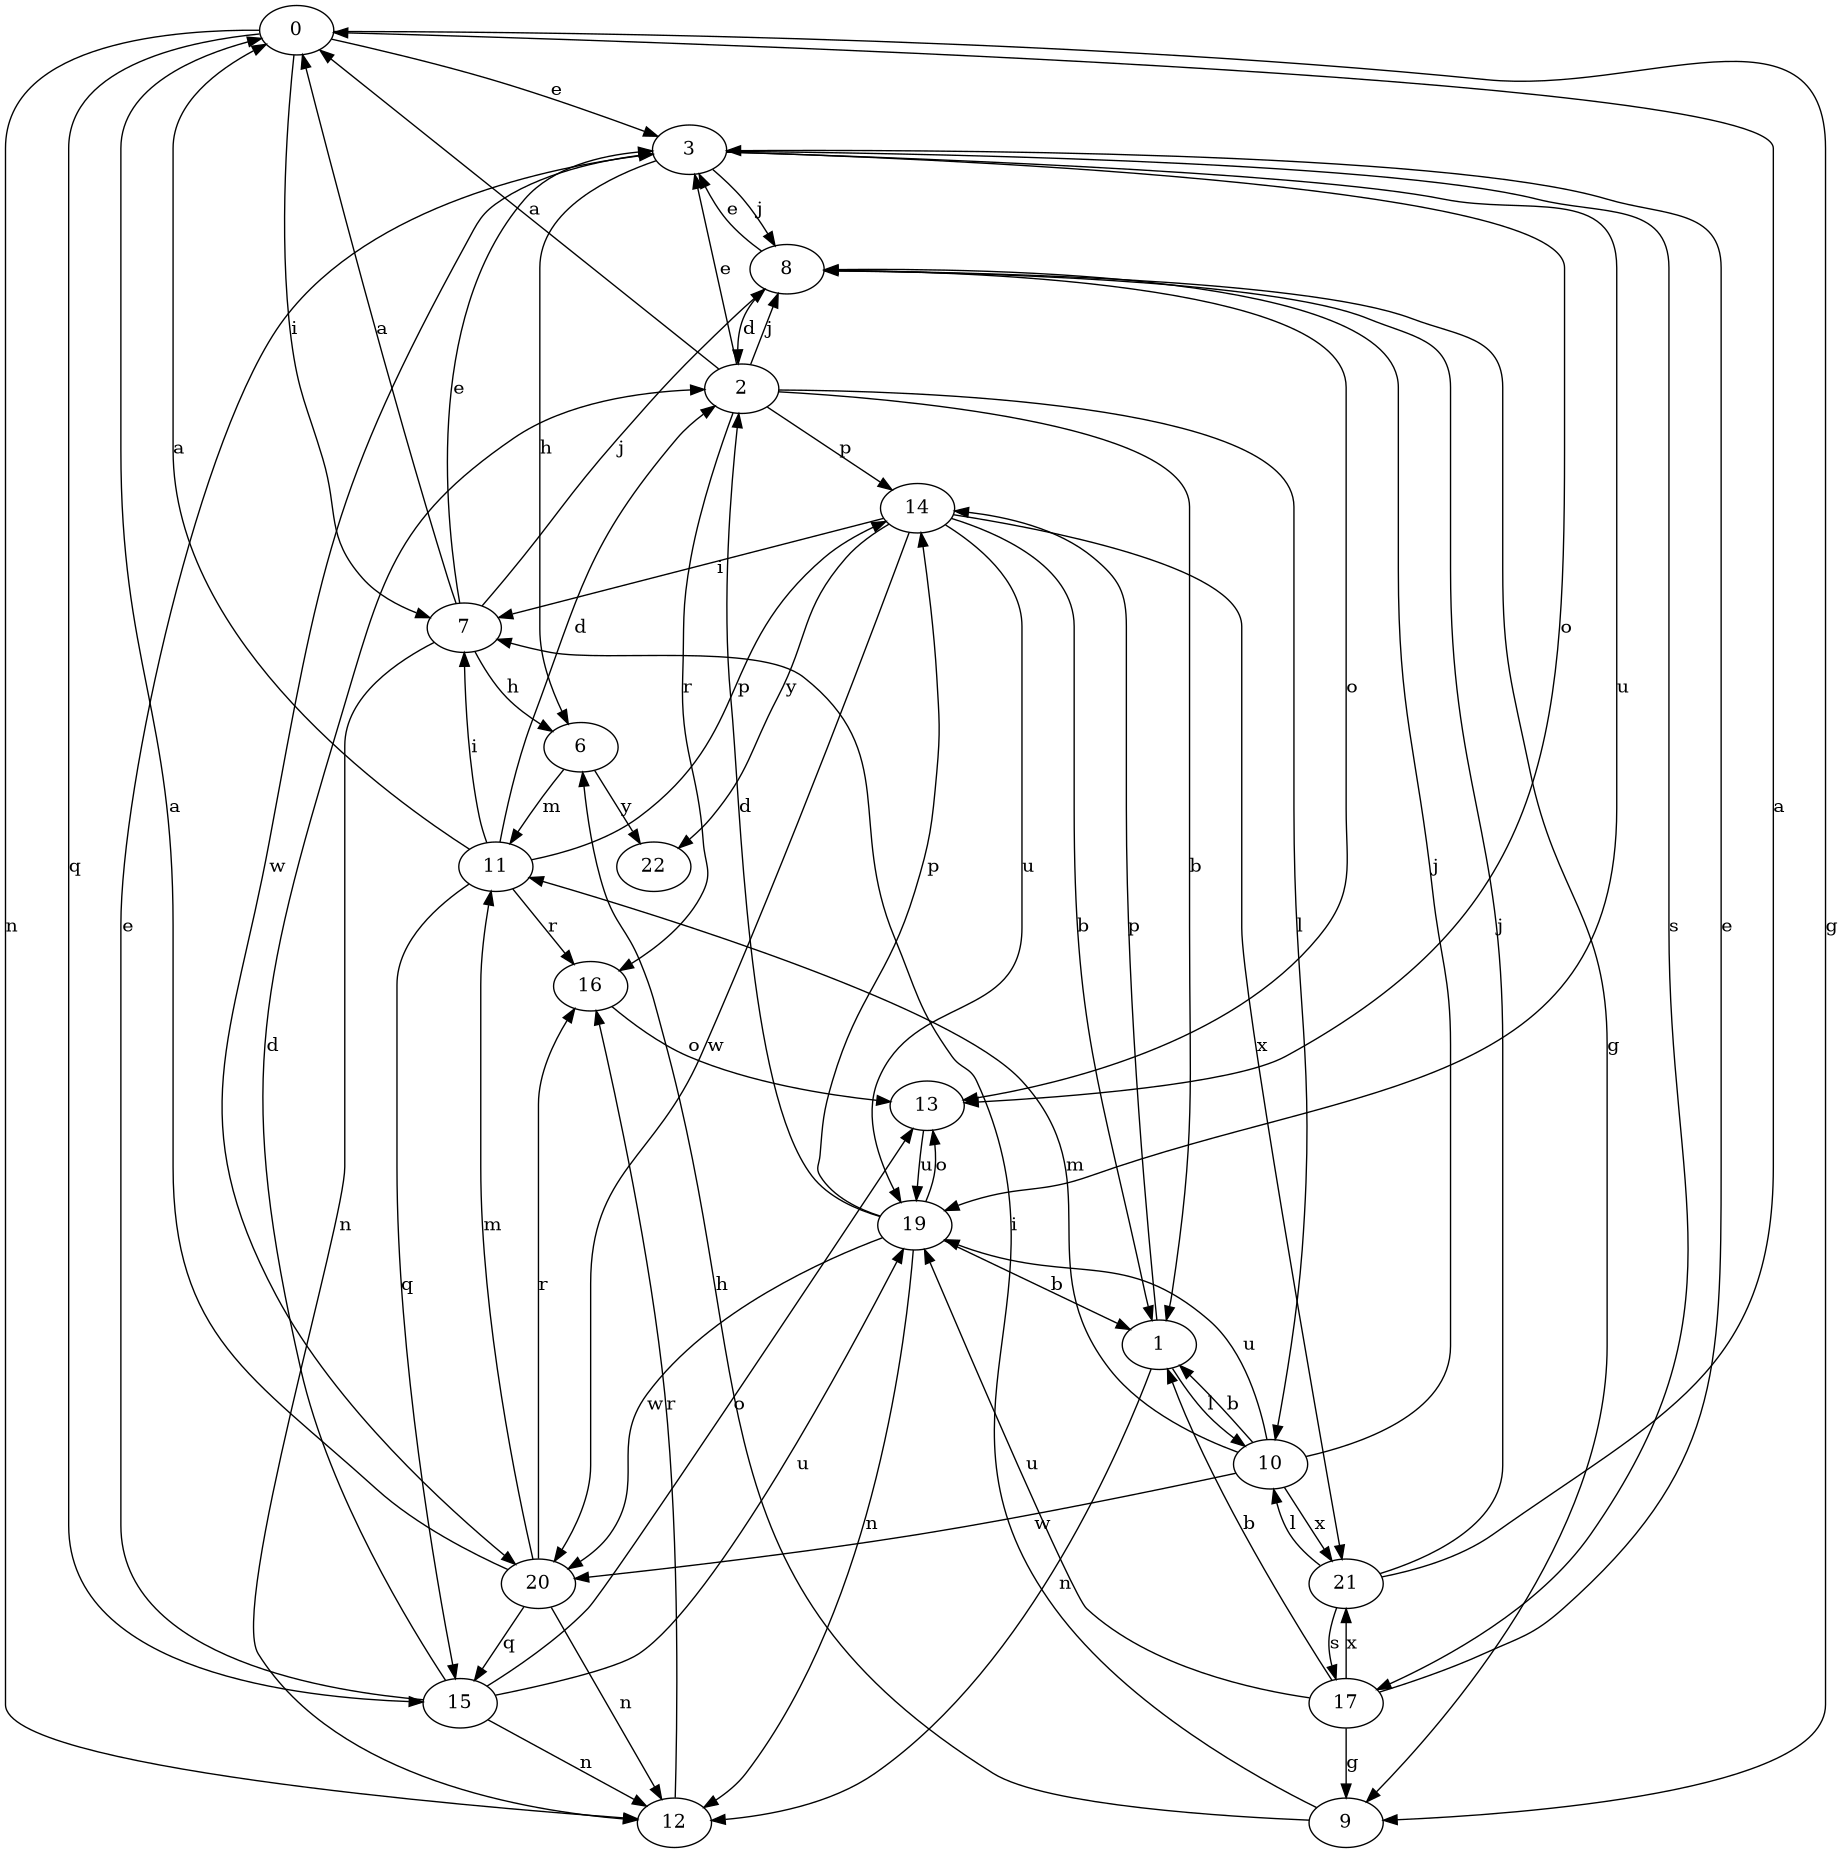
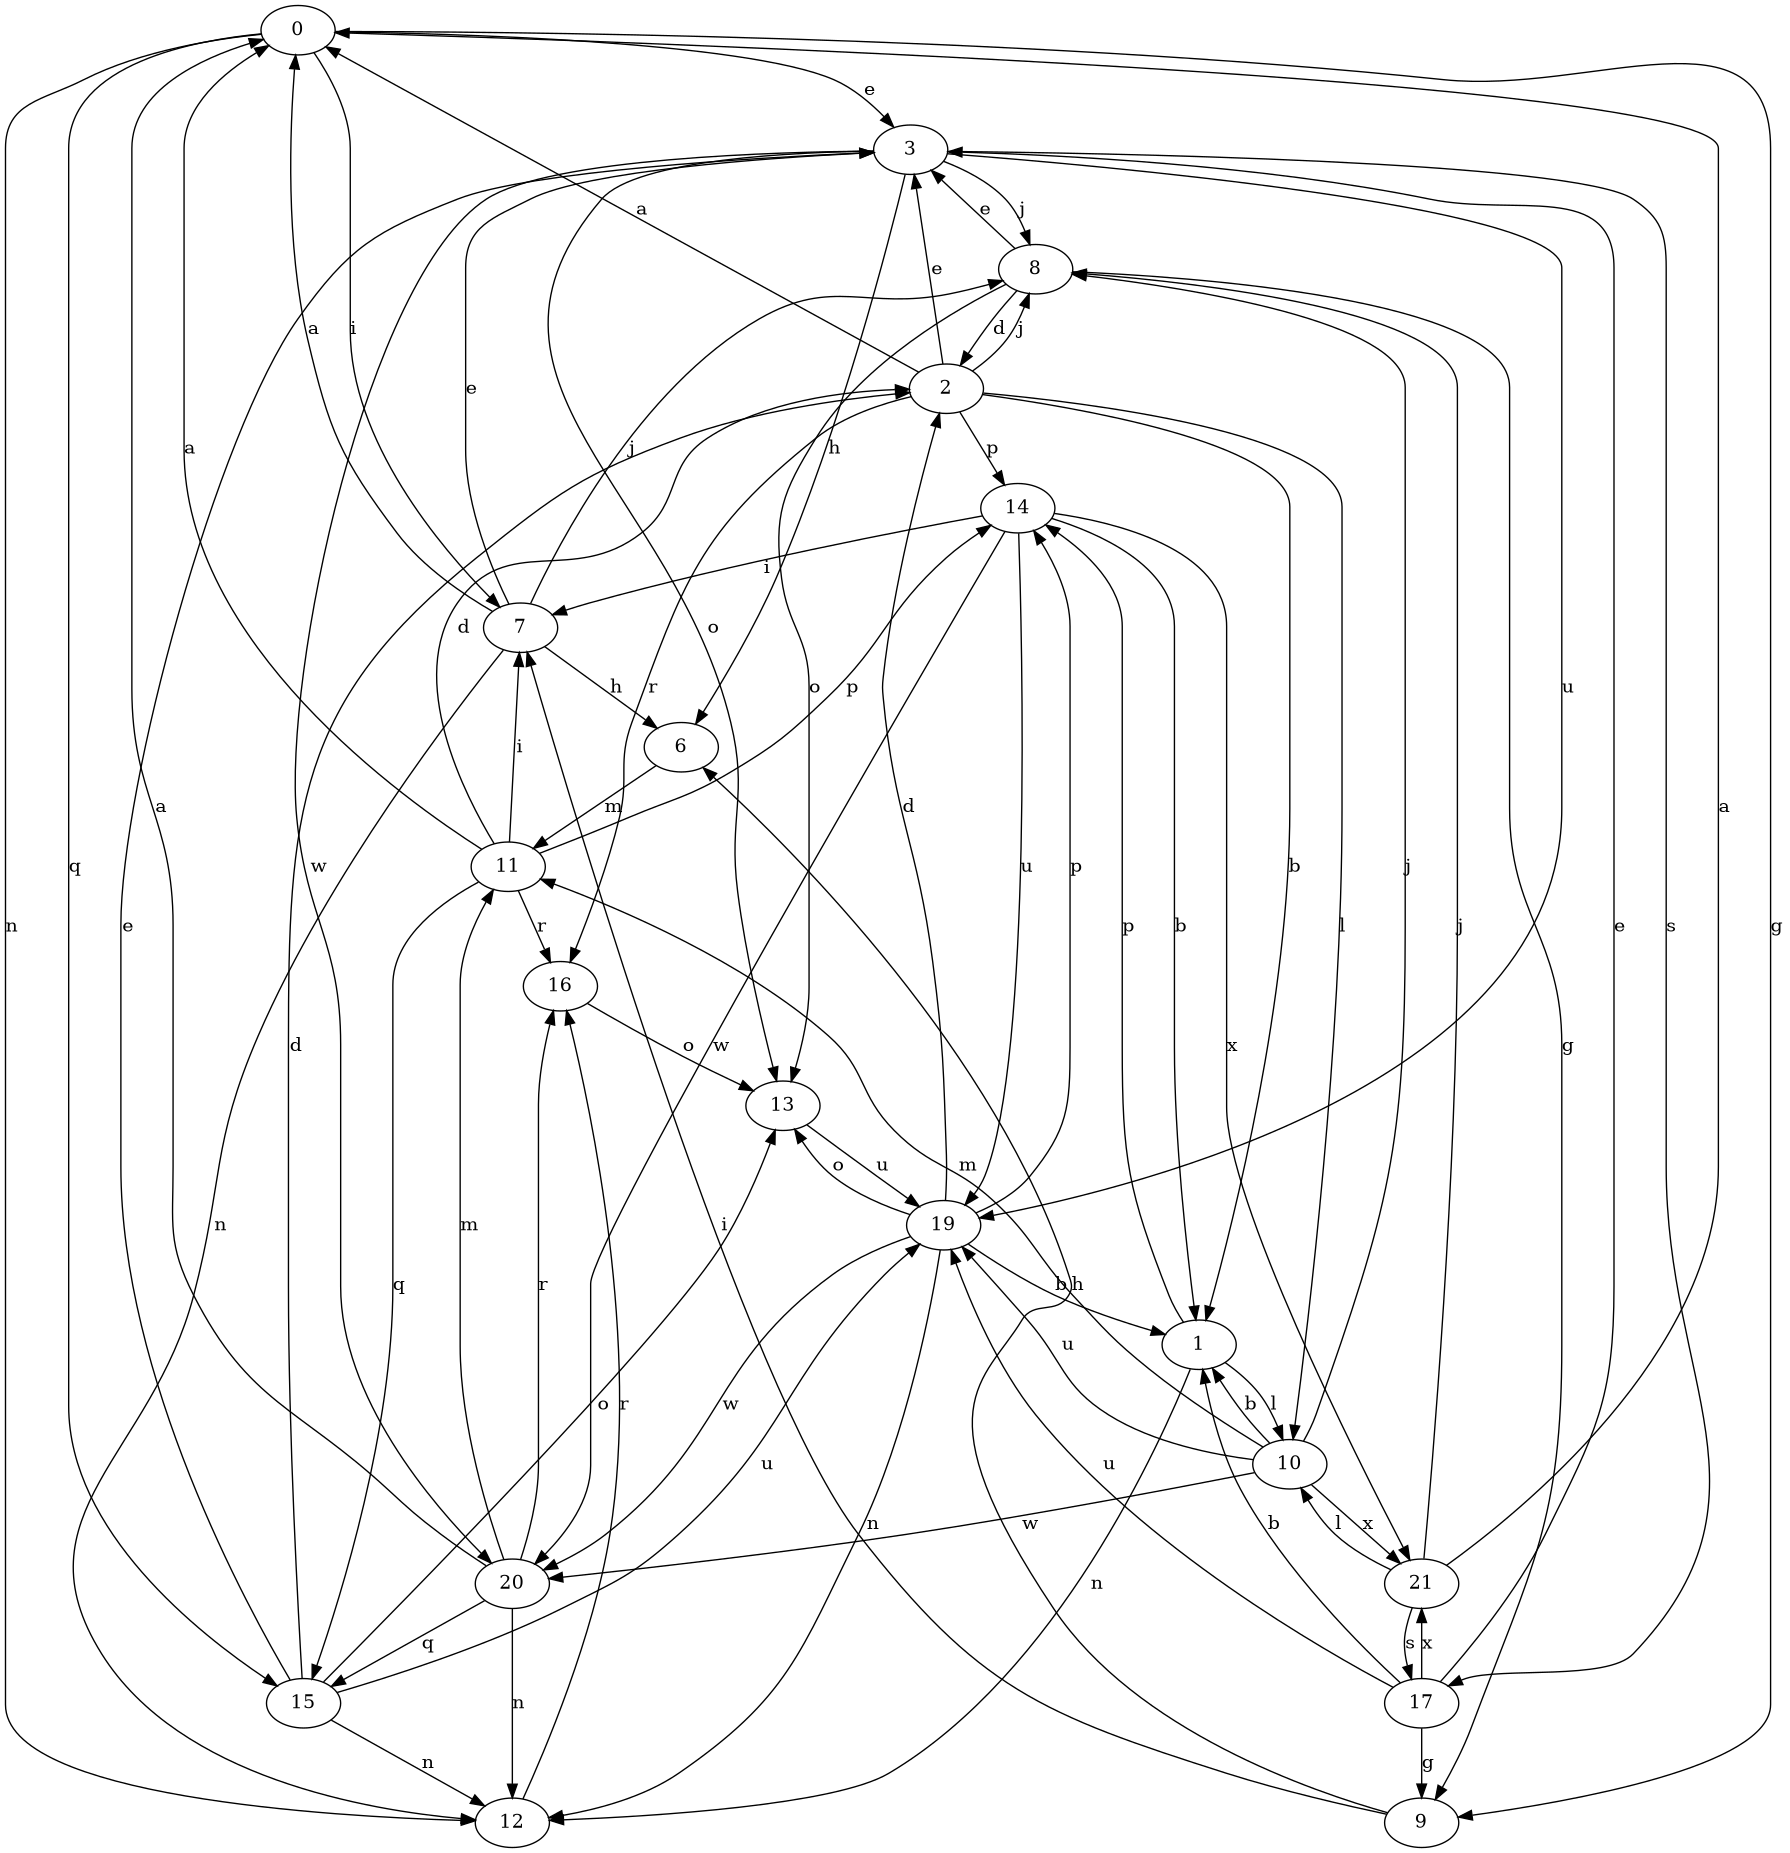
node "22": removed
